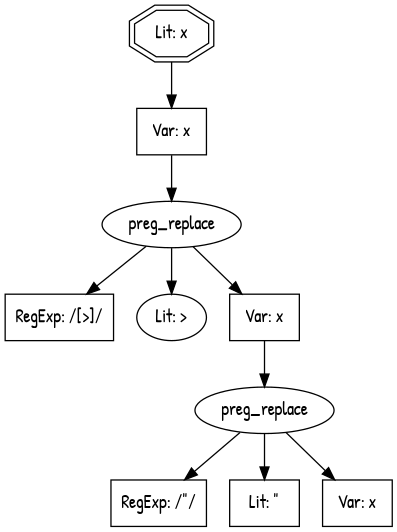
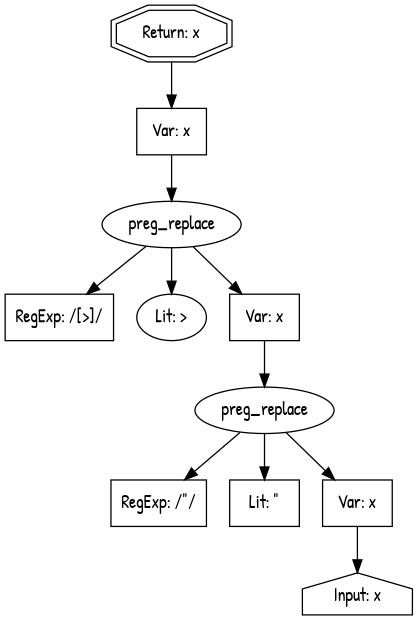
node "Lit: x": label "Lit: x" -> "Return: x"
node "Input: x": added
